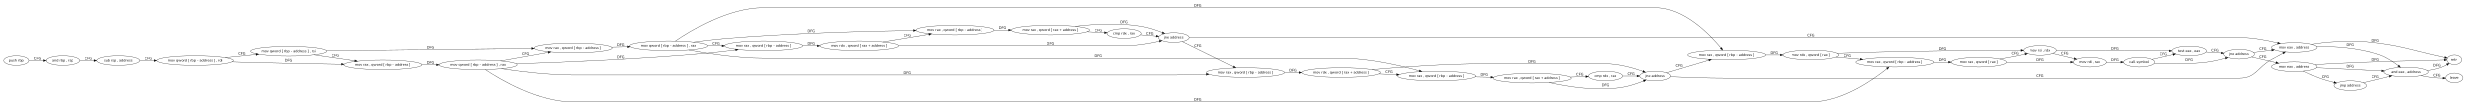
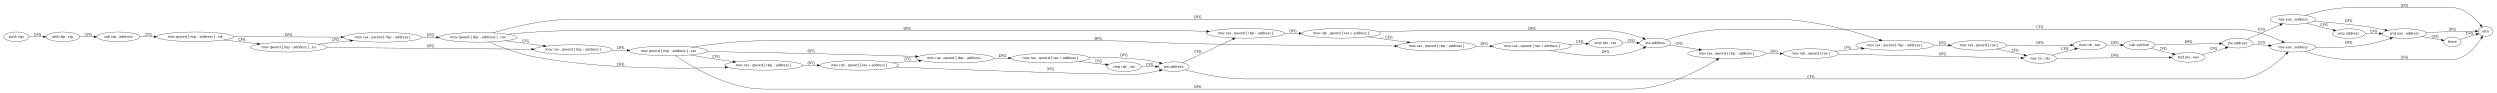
edge "leave" -> "retn": added, label "CFG"
node "test eax , eax": label "test eax , eax" -> "test jne , eax"
